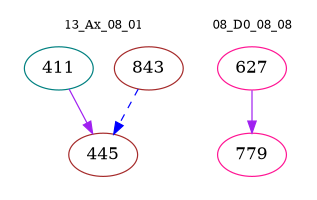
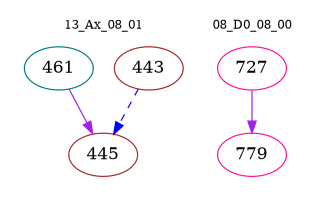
cluster "08_D0_08_08": label "08_D0_08_08" -> "08_D0_08_00"
node "411": label "411" -> "461"
node "843": label "843" -> "443"
node "627": label "627" -> "727"
